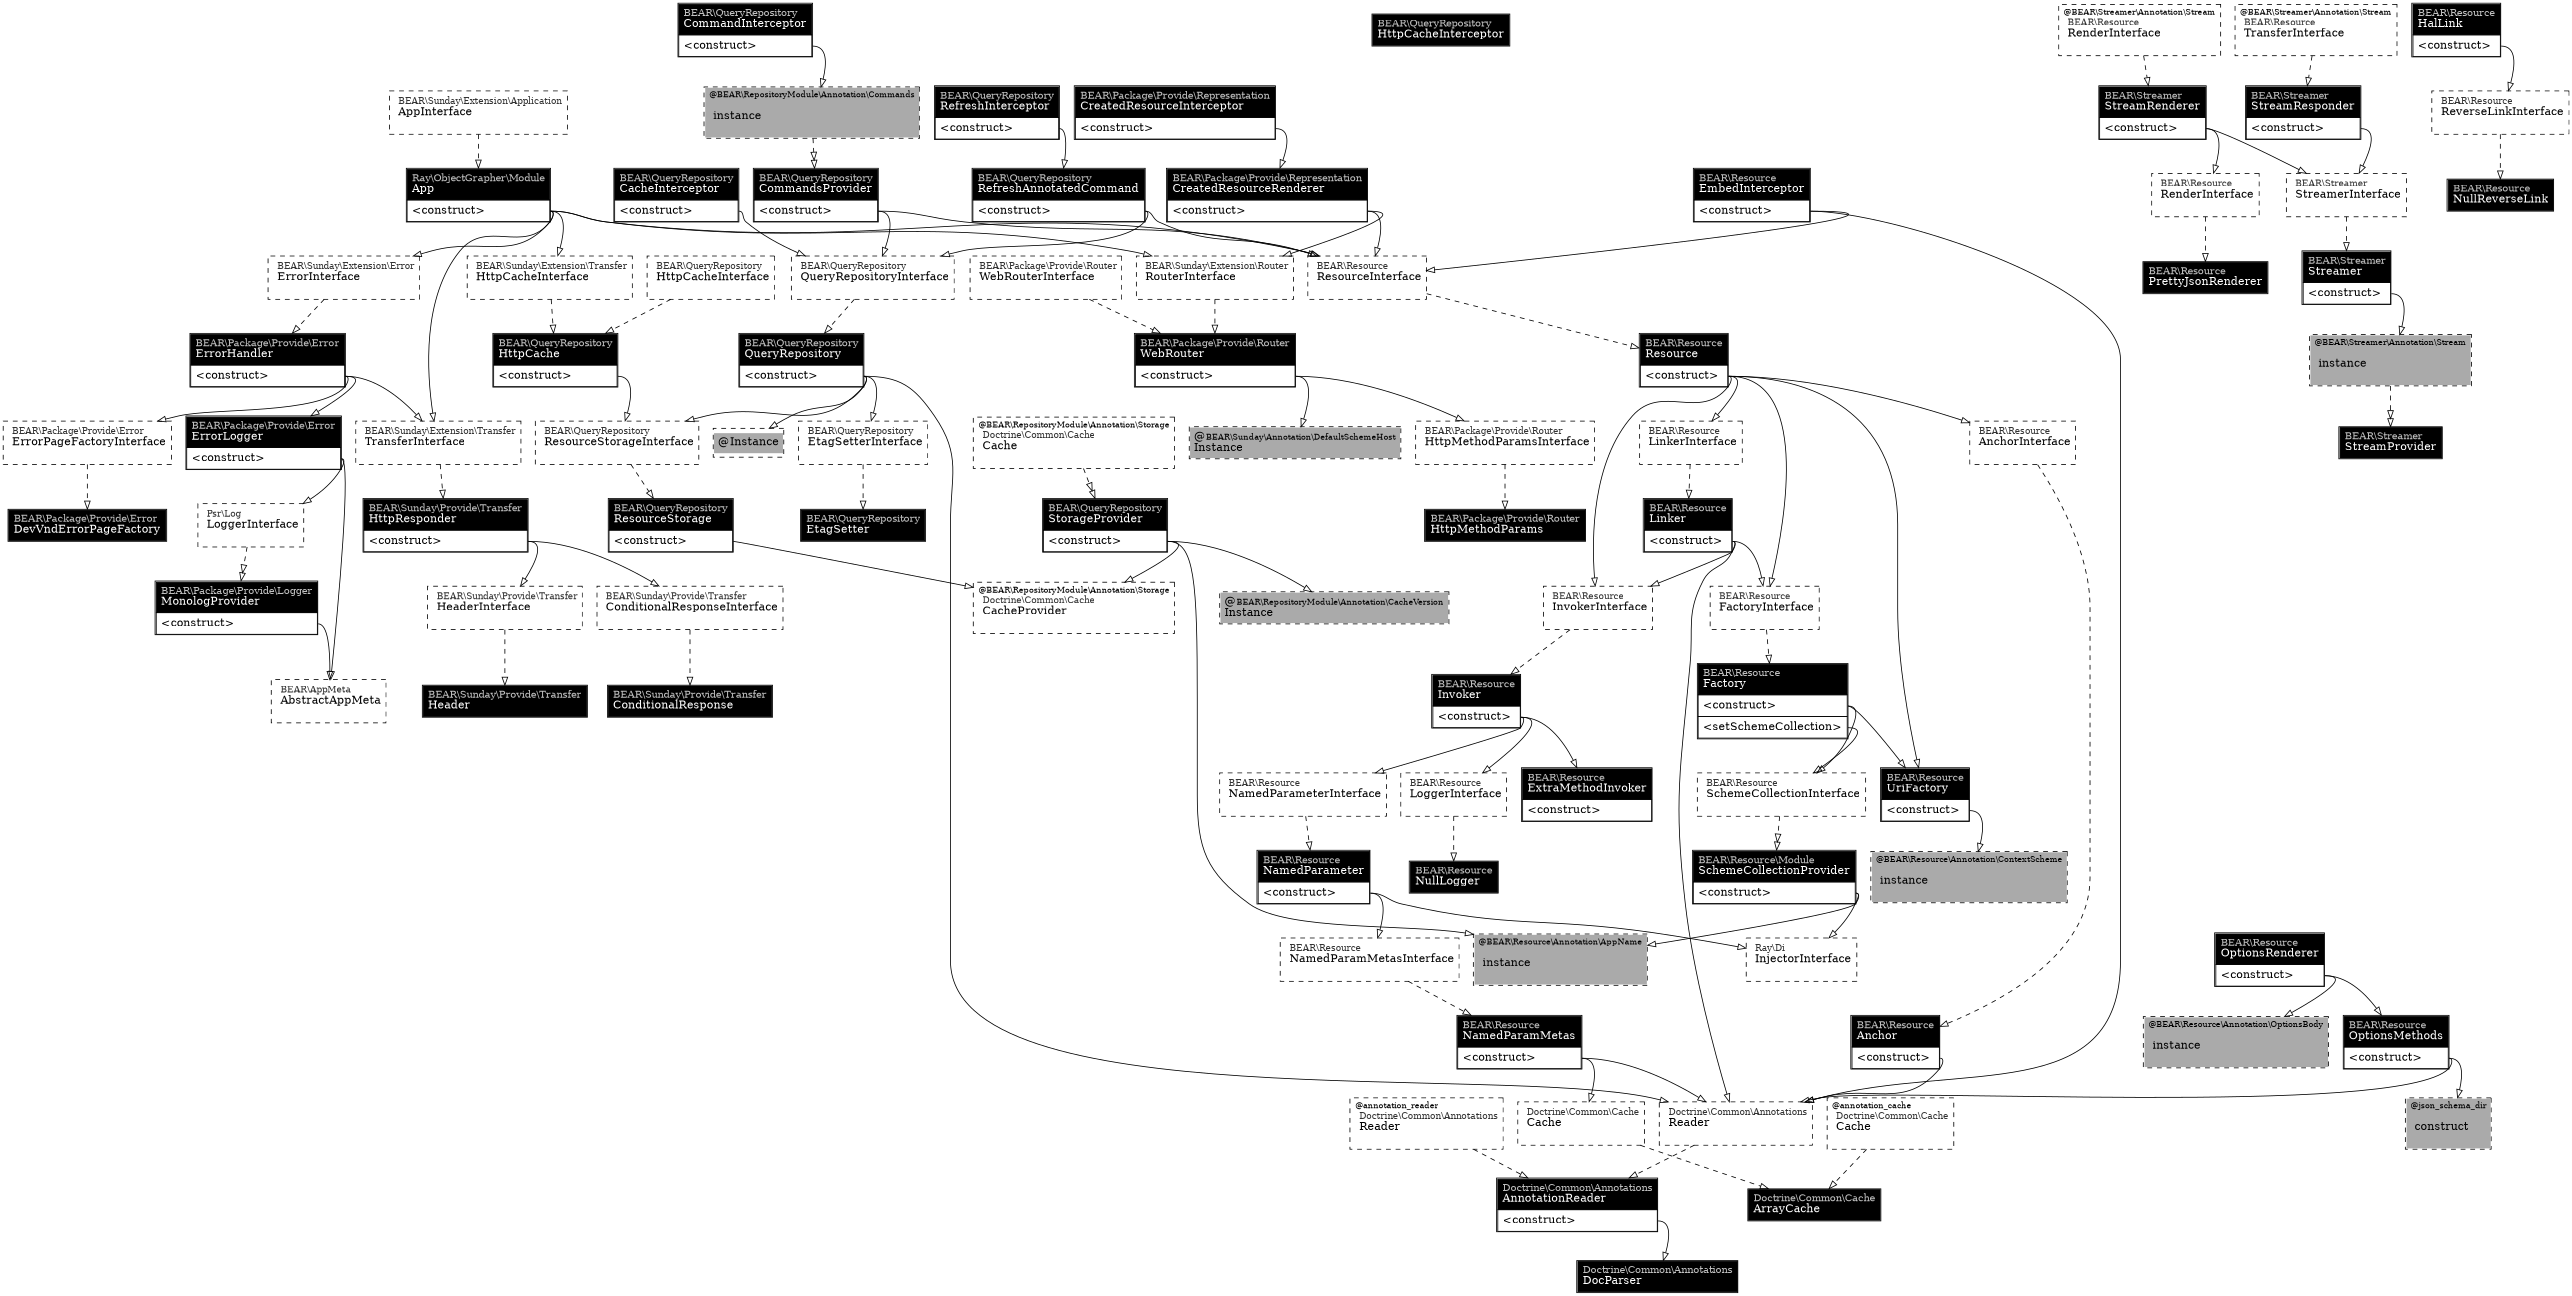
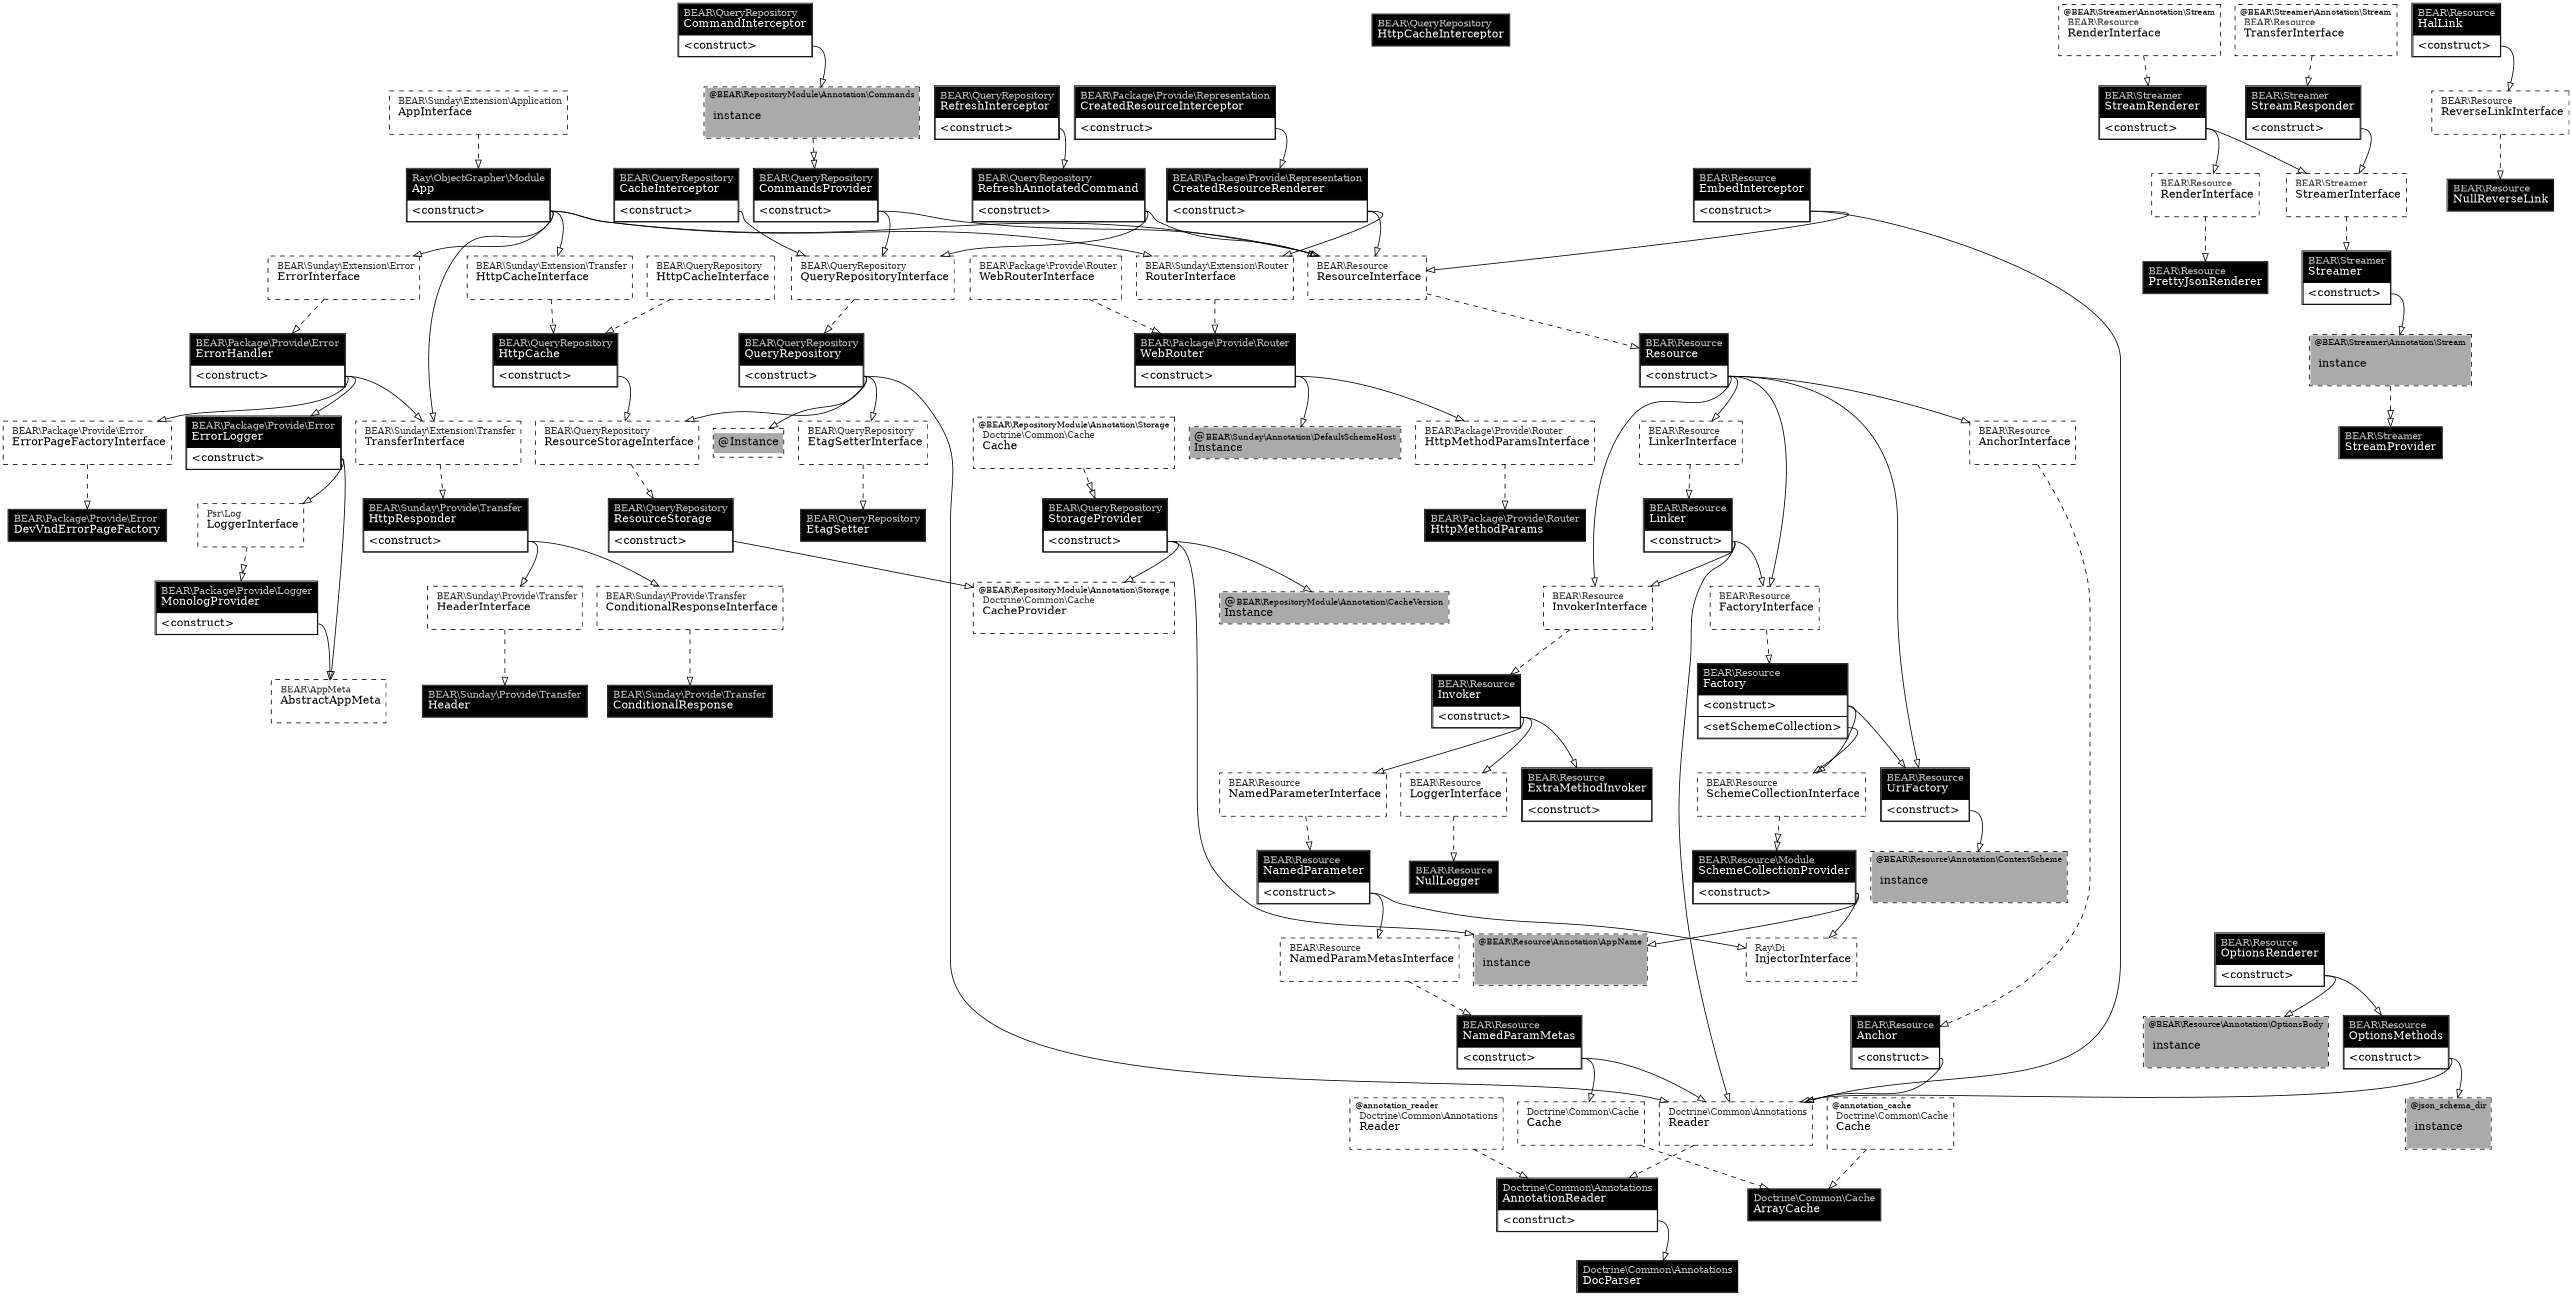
node "@json_schema_dir": text "construct" -> "instance"
